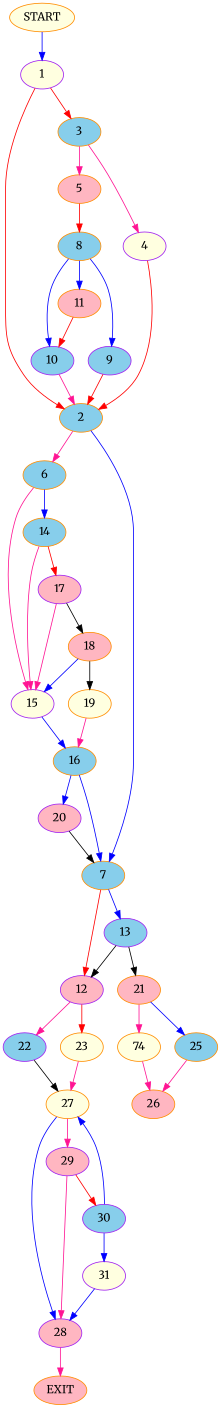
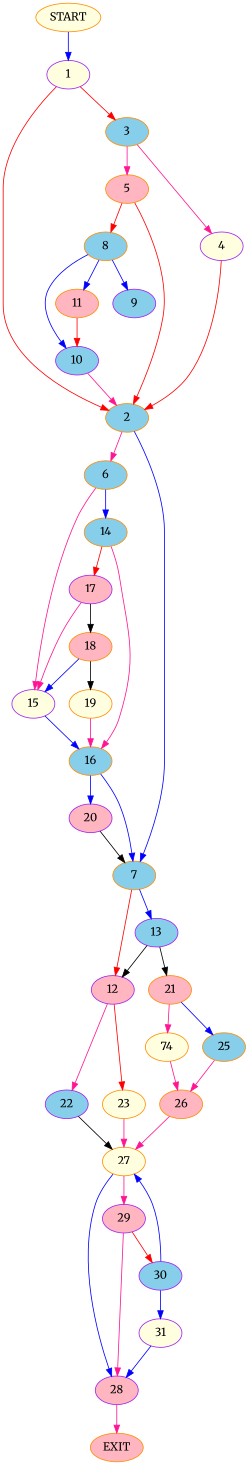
edge "9" -> "2": now "5" -> "2"
edge "14" -> "15": now "14" -> "16"
edge "26" -> "27": added
